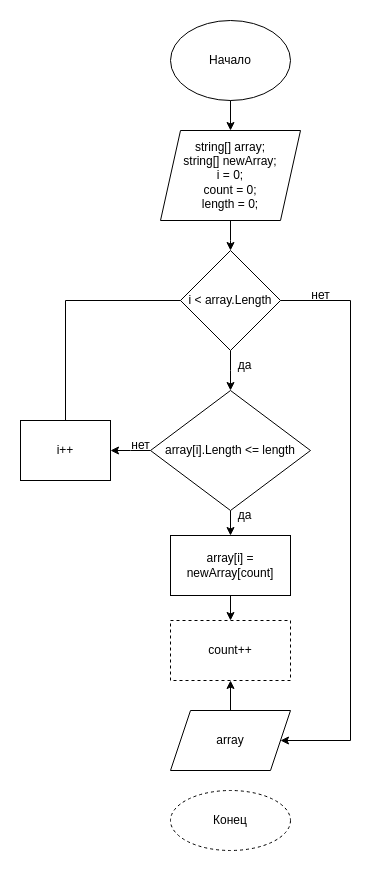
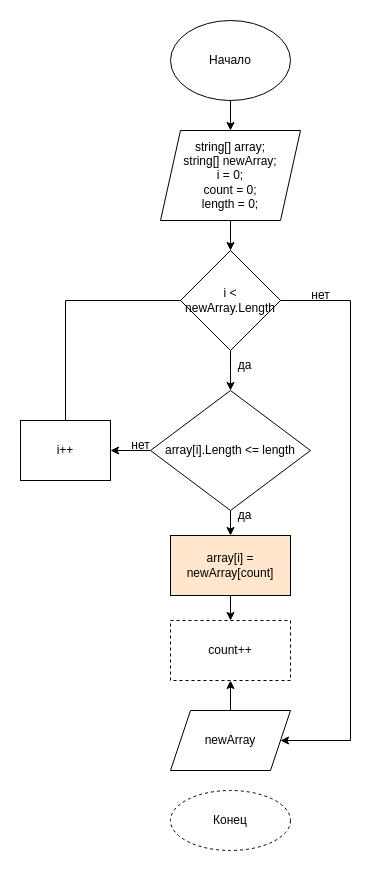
node "i < array.Length": label "i < array.Length" -> "i < newArray.Length"
node "array[i] = newArray[count]": fillcolor #ffffff -> #ffe6cc
node "array": label "array" -> "newArray"
